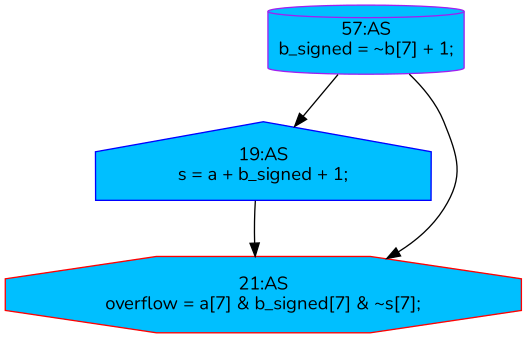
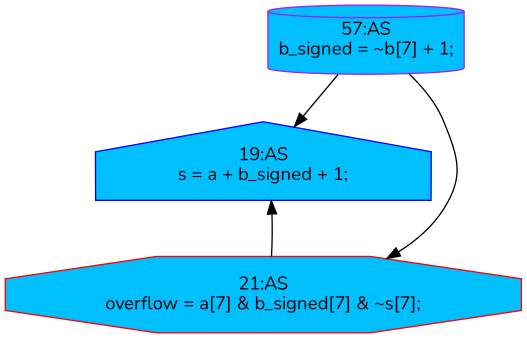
edge "19:AS s = a + b_signed + 1;" -> "21:AS overflow = a[7] & b_signed[7] & ~s[7];": reversed
